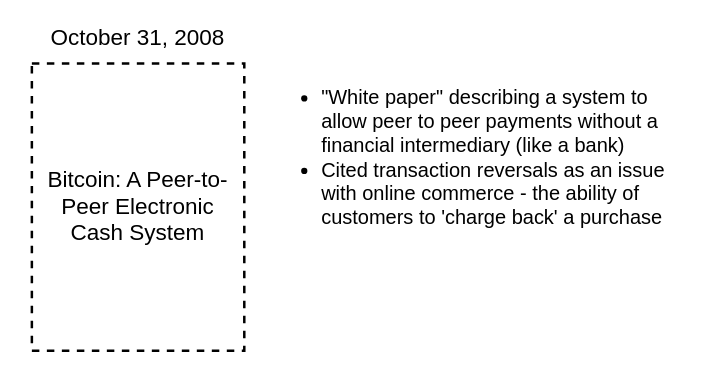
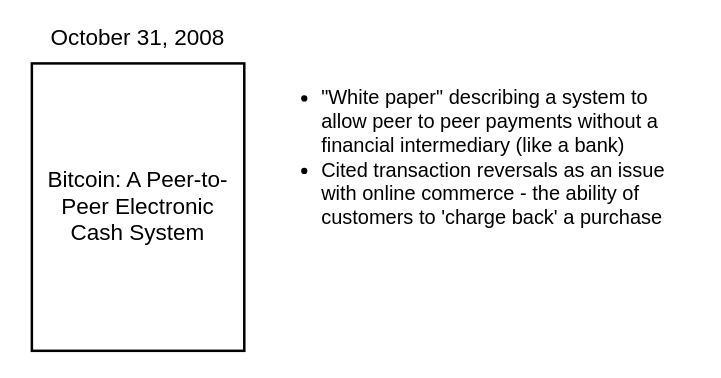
node "Bitcoin: A Peer-to-Peer Electronic Cash System": style dashed -> solid
